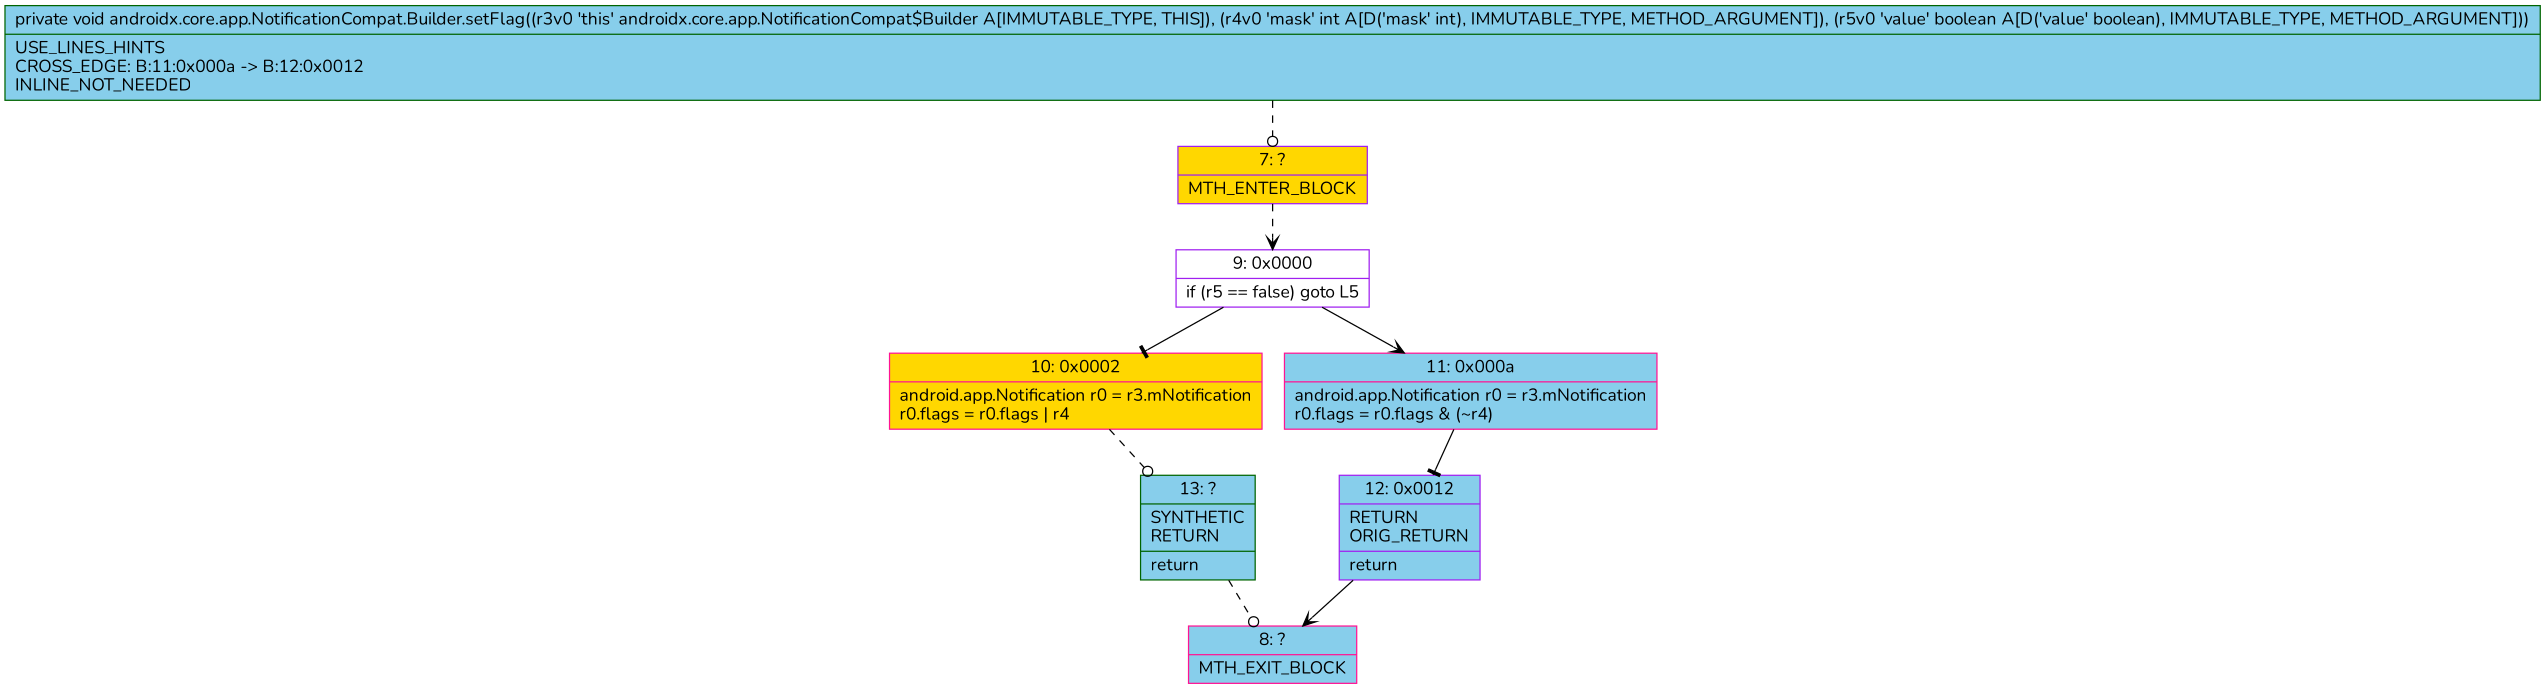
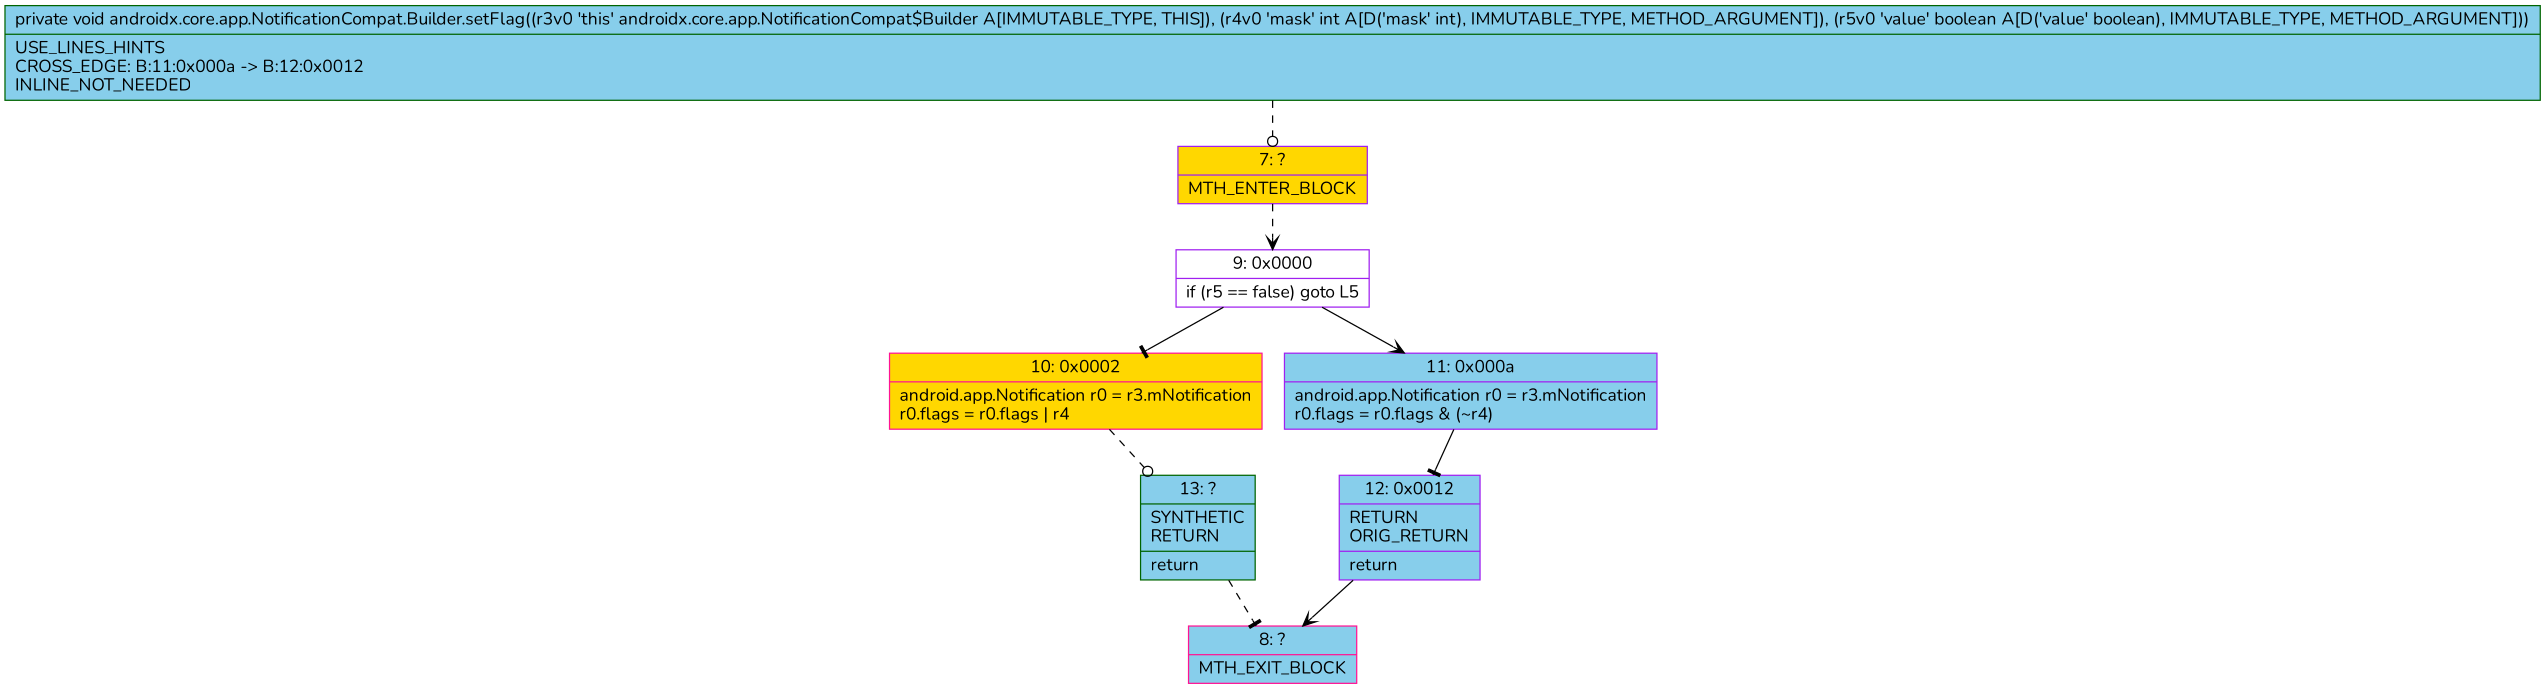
node "11: 0x000a": color deeppink -> purple
edge "13: ?" -> "8: ?": arrowhead odot -> tee
